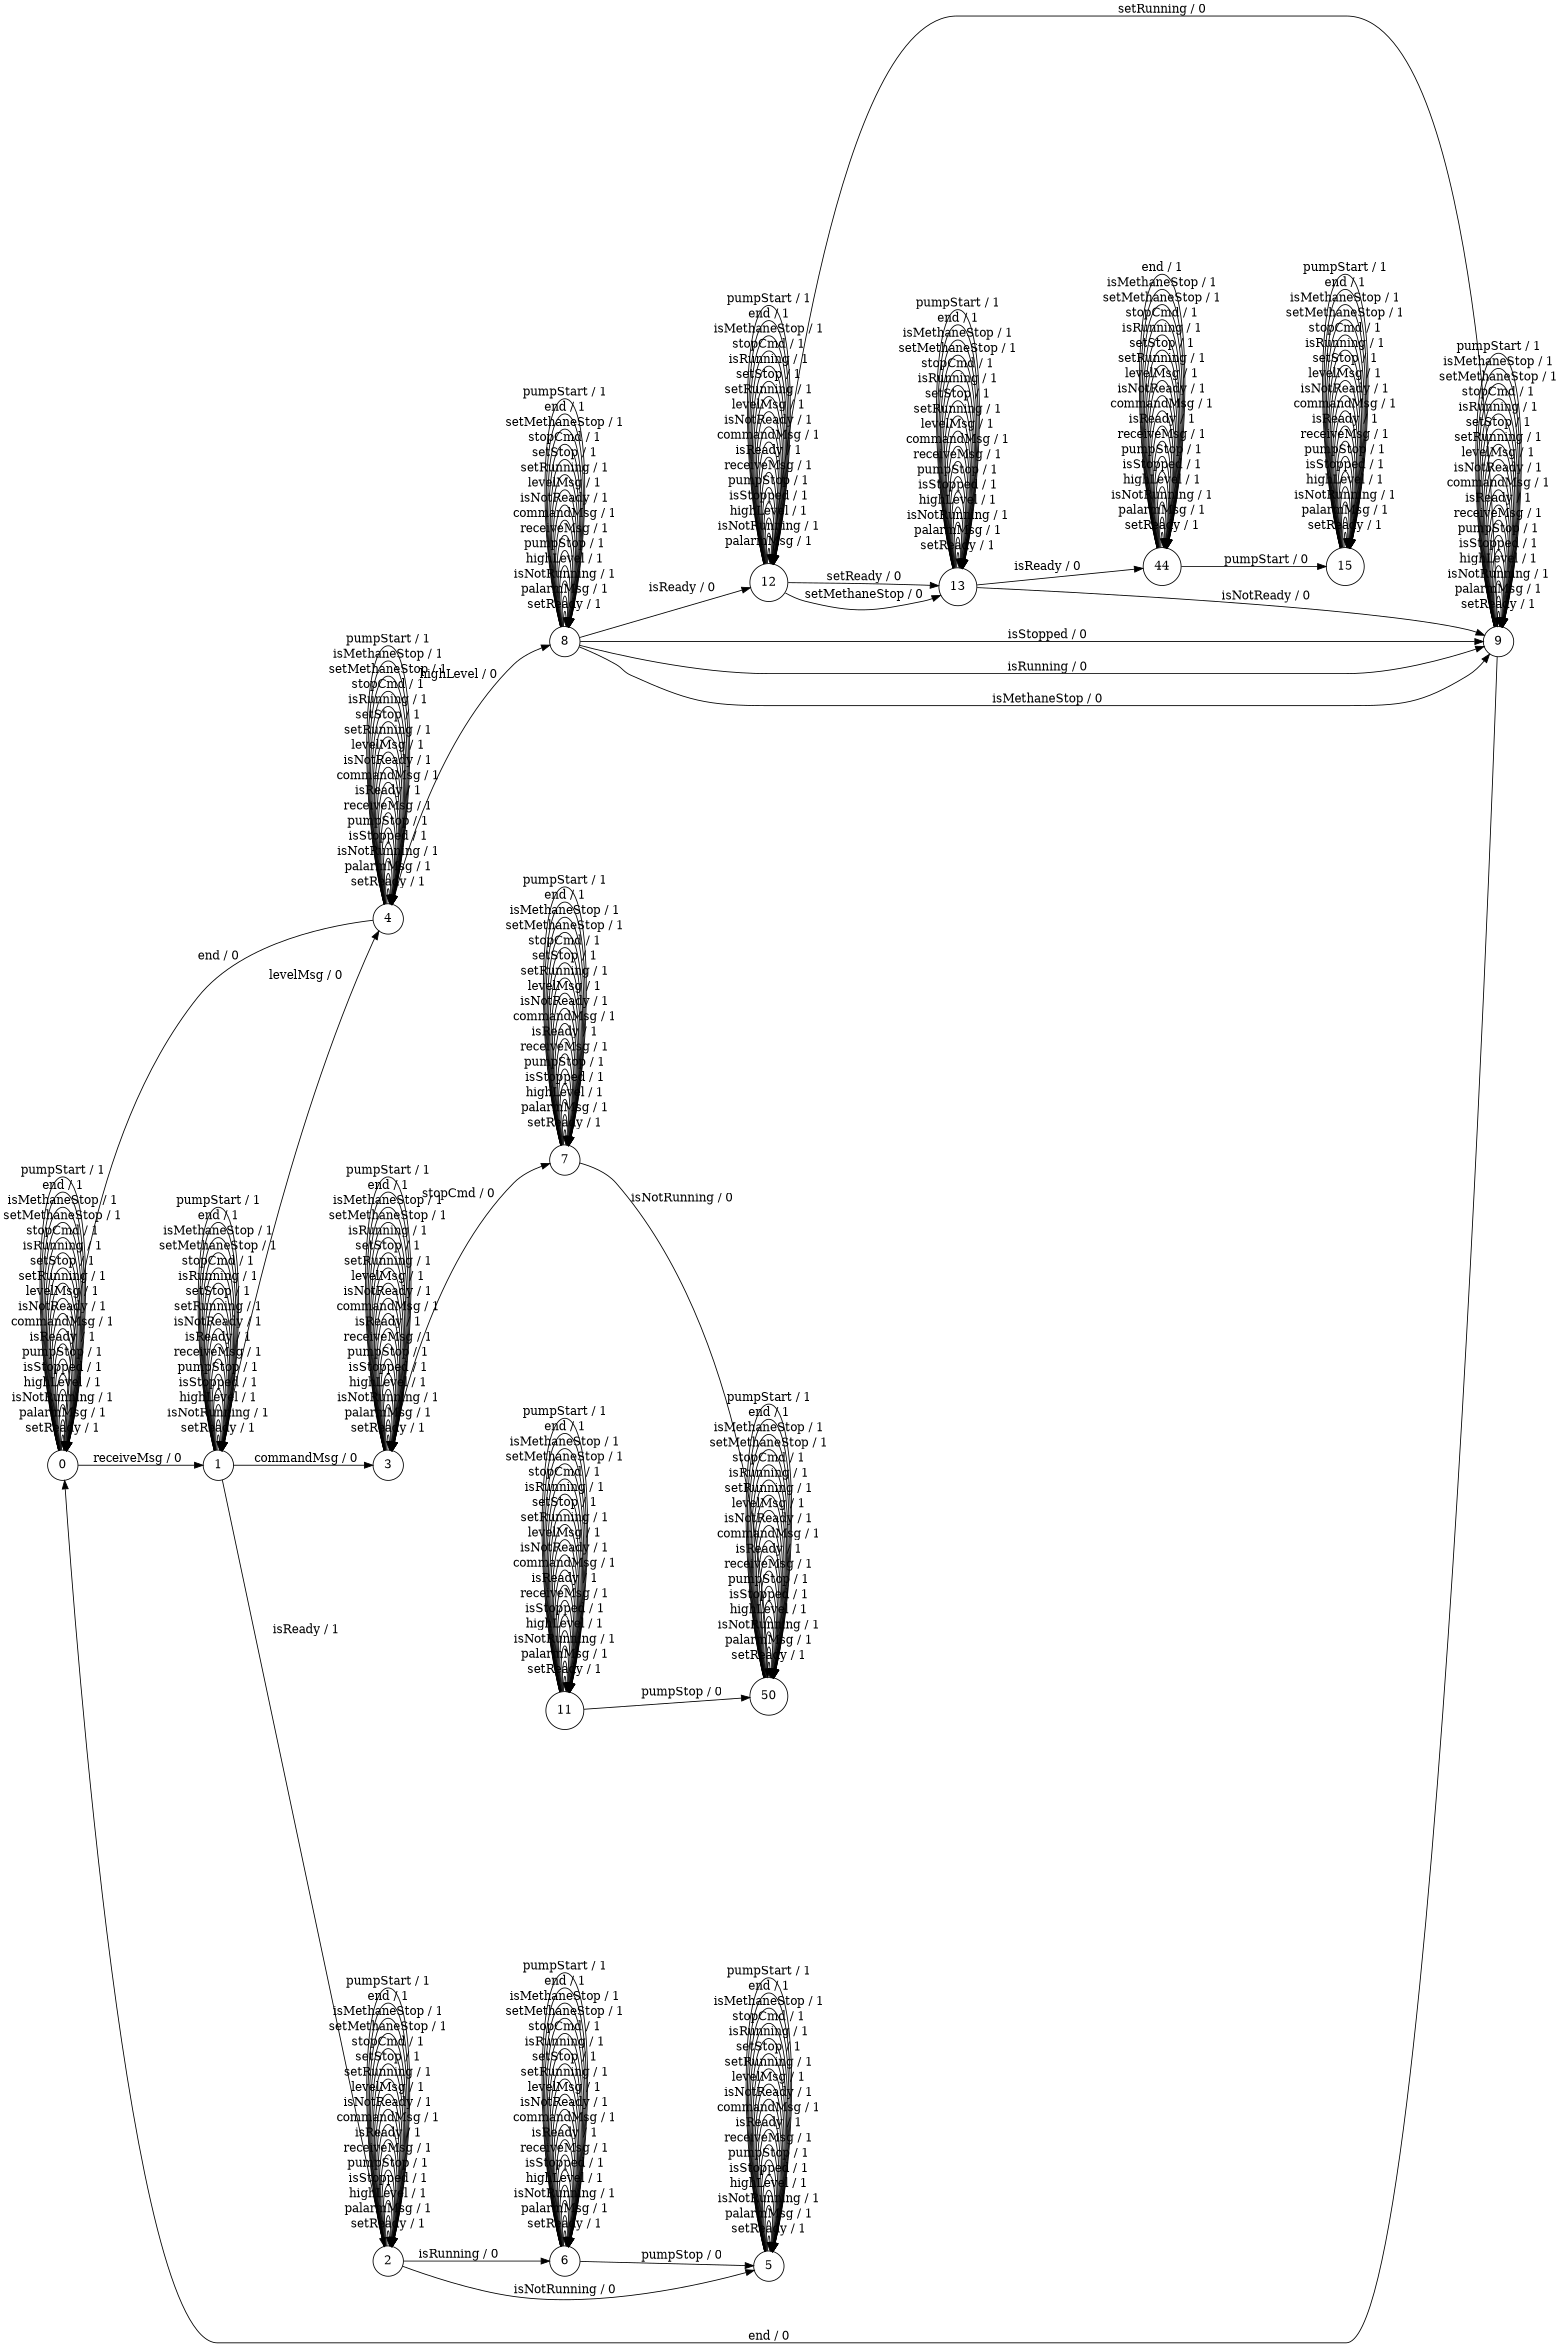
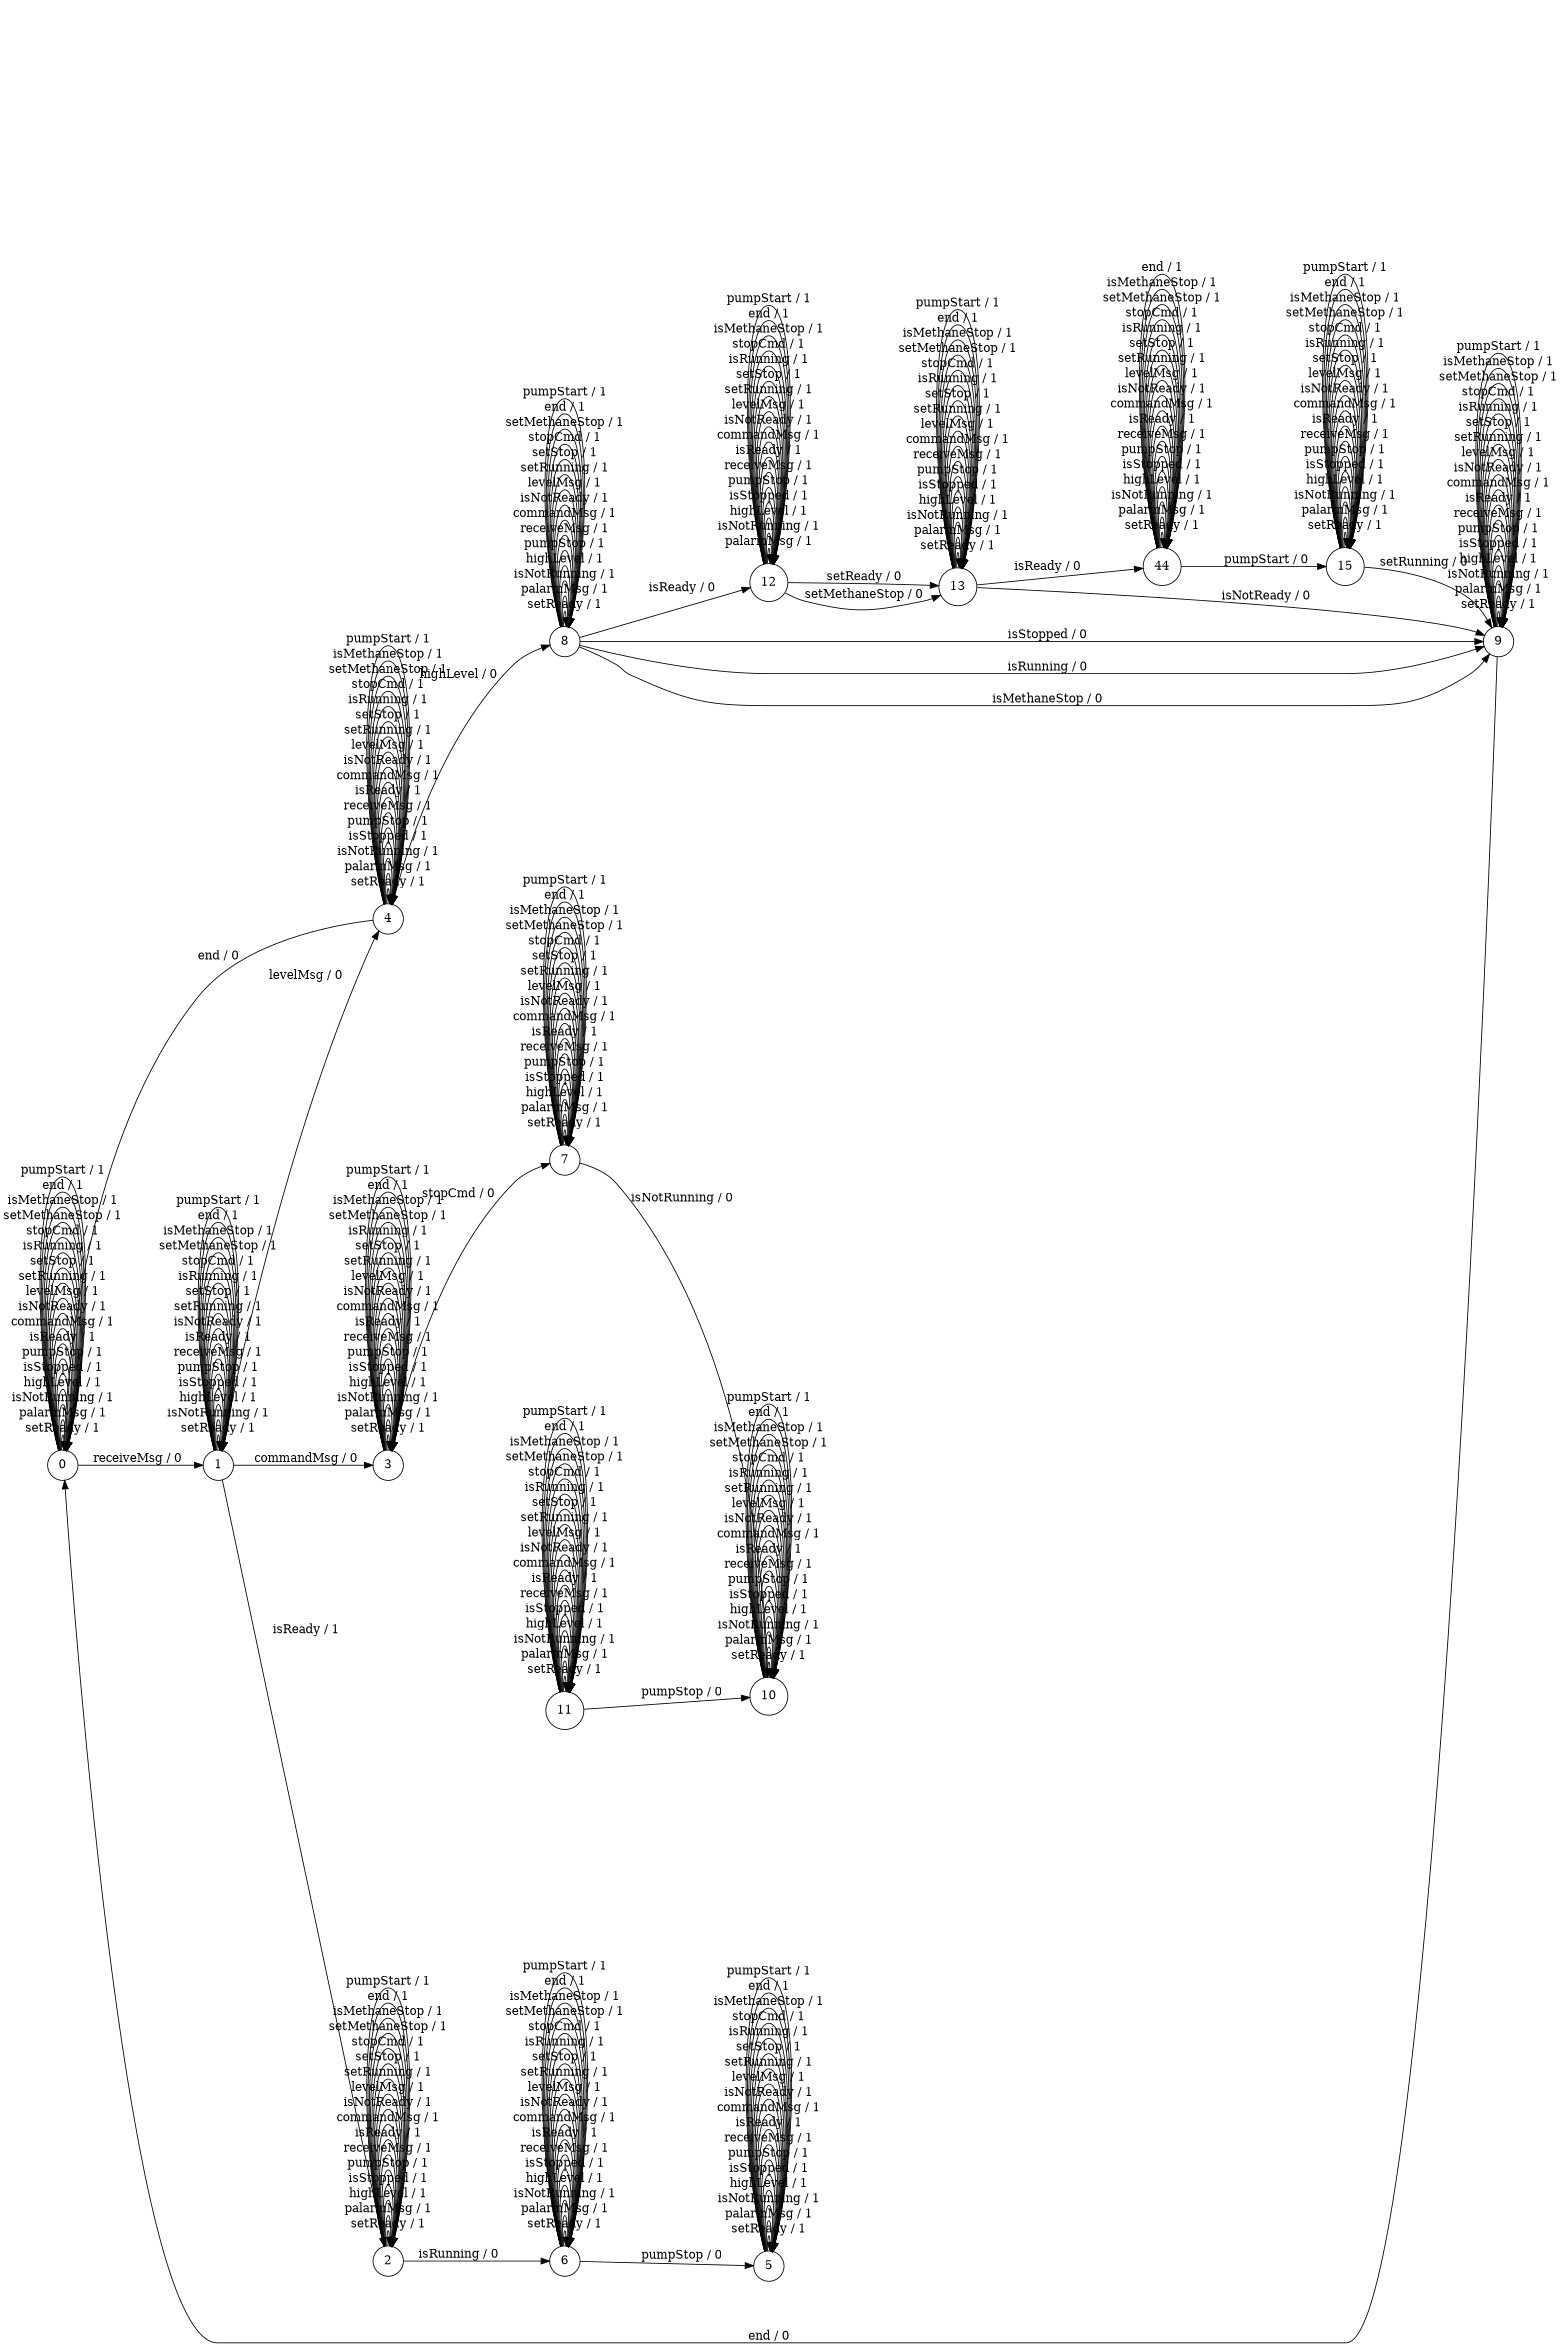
edge "12" -> "9": now "15" -> "9"
node "50": label "50" -> "10"
edge "2" -> "5": removed, label "isNotRunning / 0"
